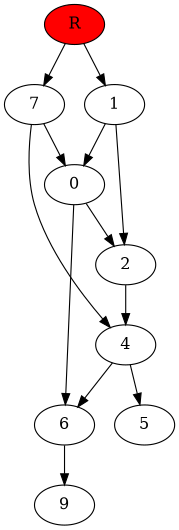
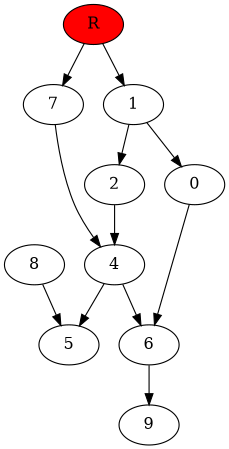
edge "7" -> "0": removed
edge "0" -> "2": removed
node "8": added
